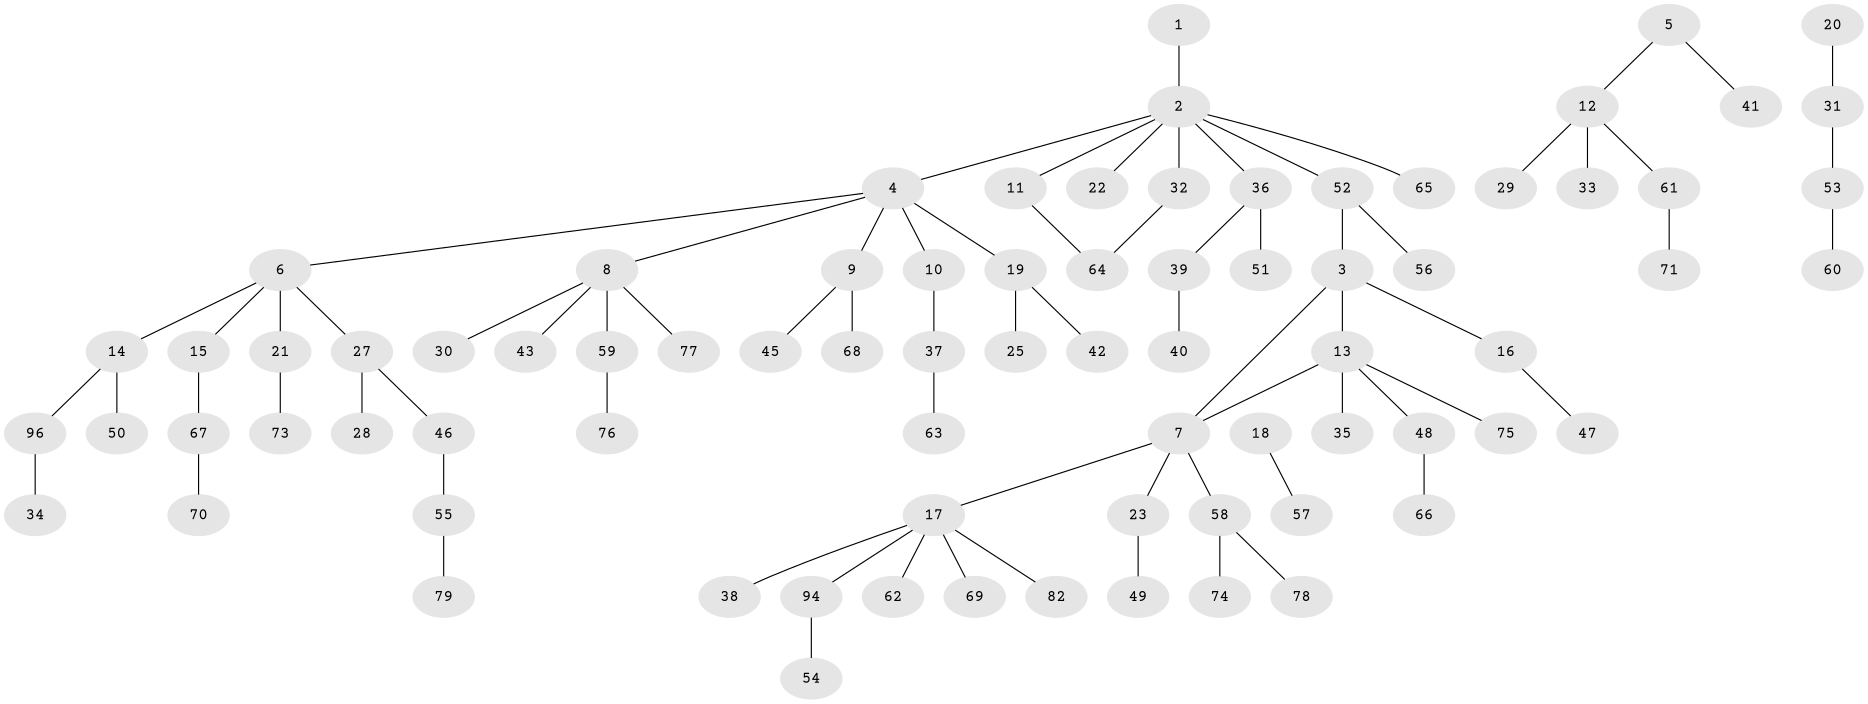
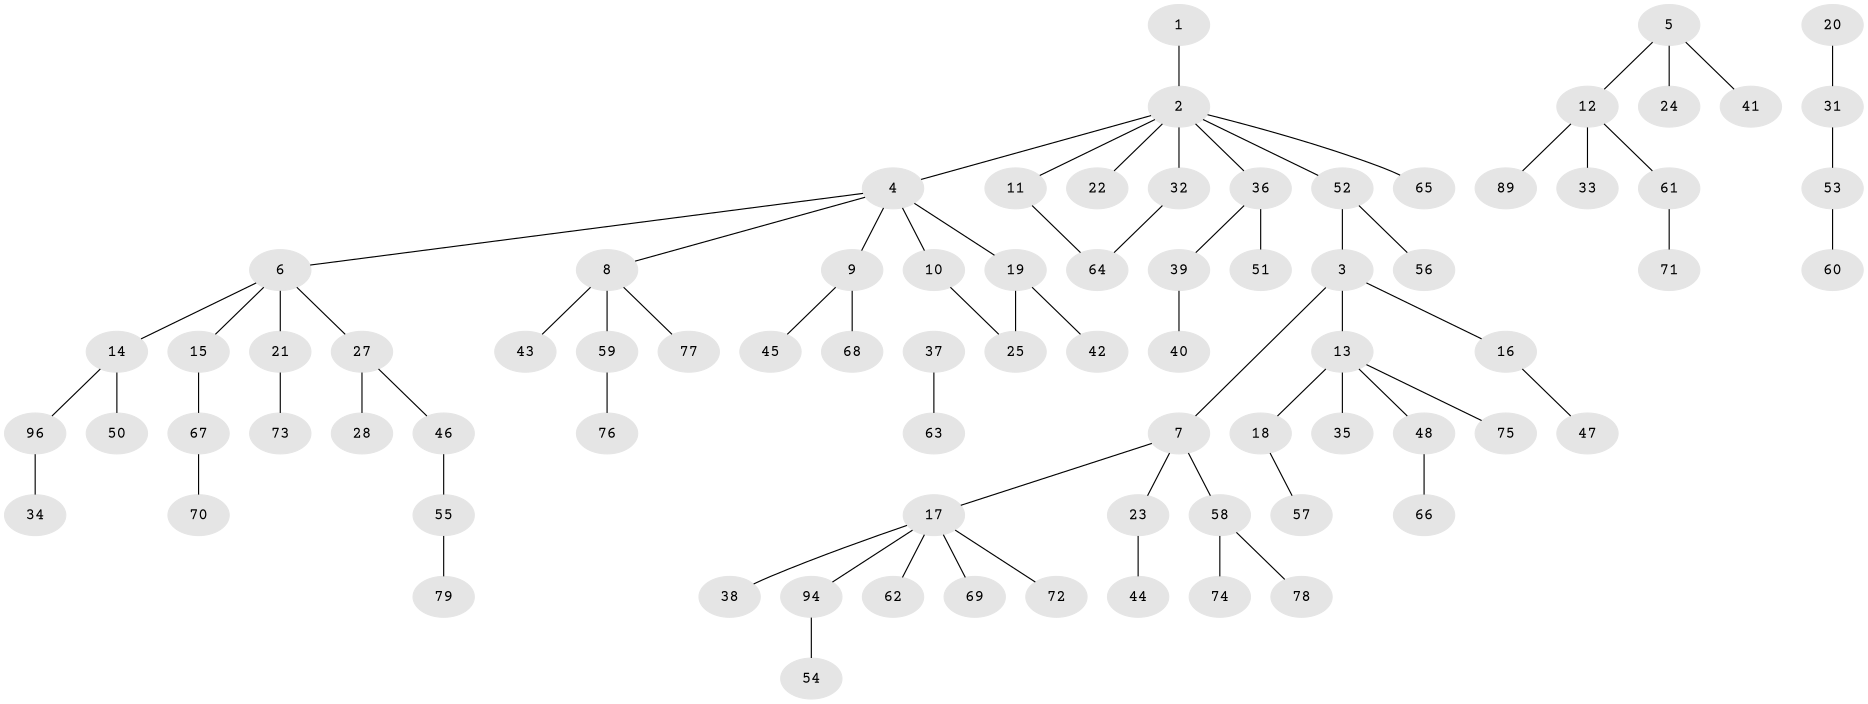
node "24": added
node "29": label "29" -> "89"
edge "10" -- "37": now "10" -- "25"
node "30": removed
edge "13" -- "7": now "13" -- "18"
node "82": label "82" -> "72"
node "49": label "49" -> "44"
